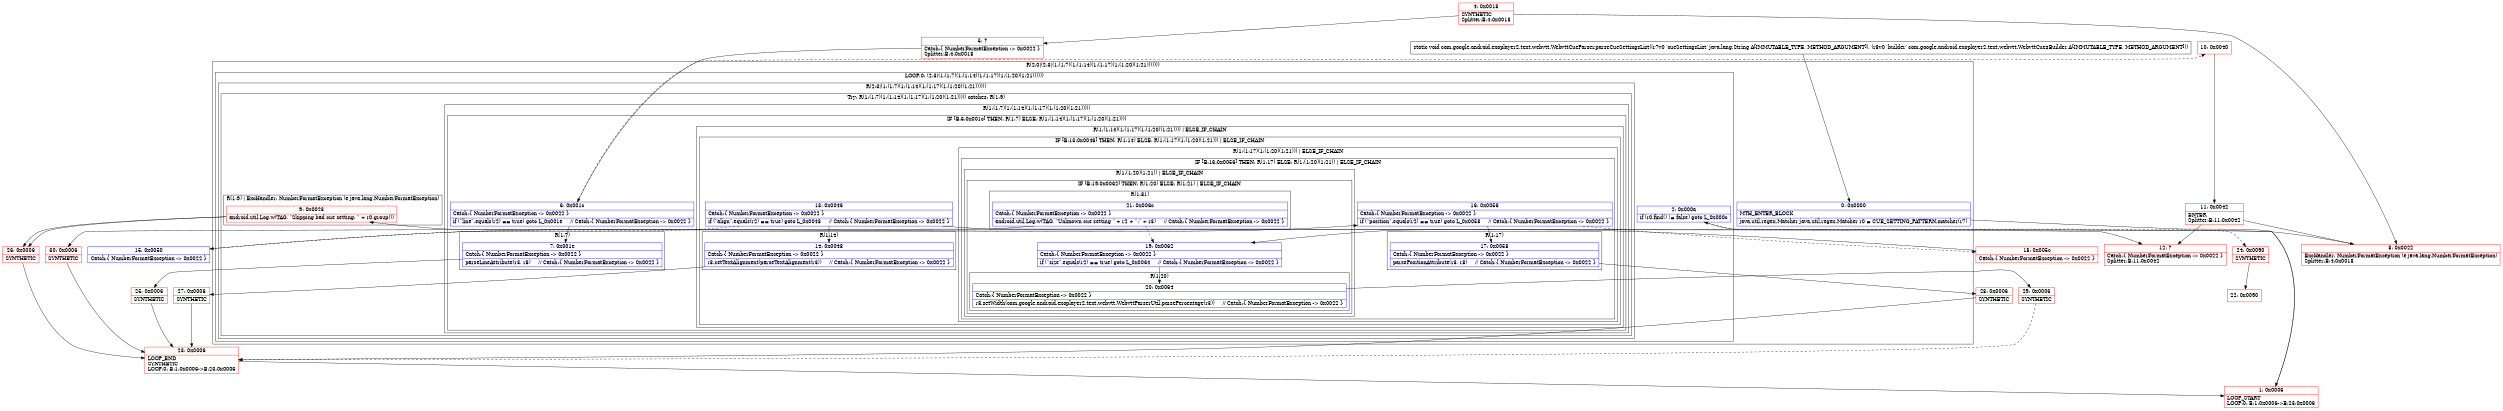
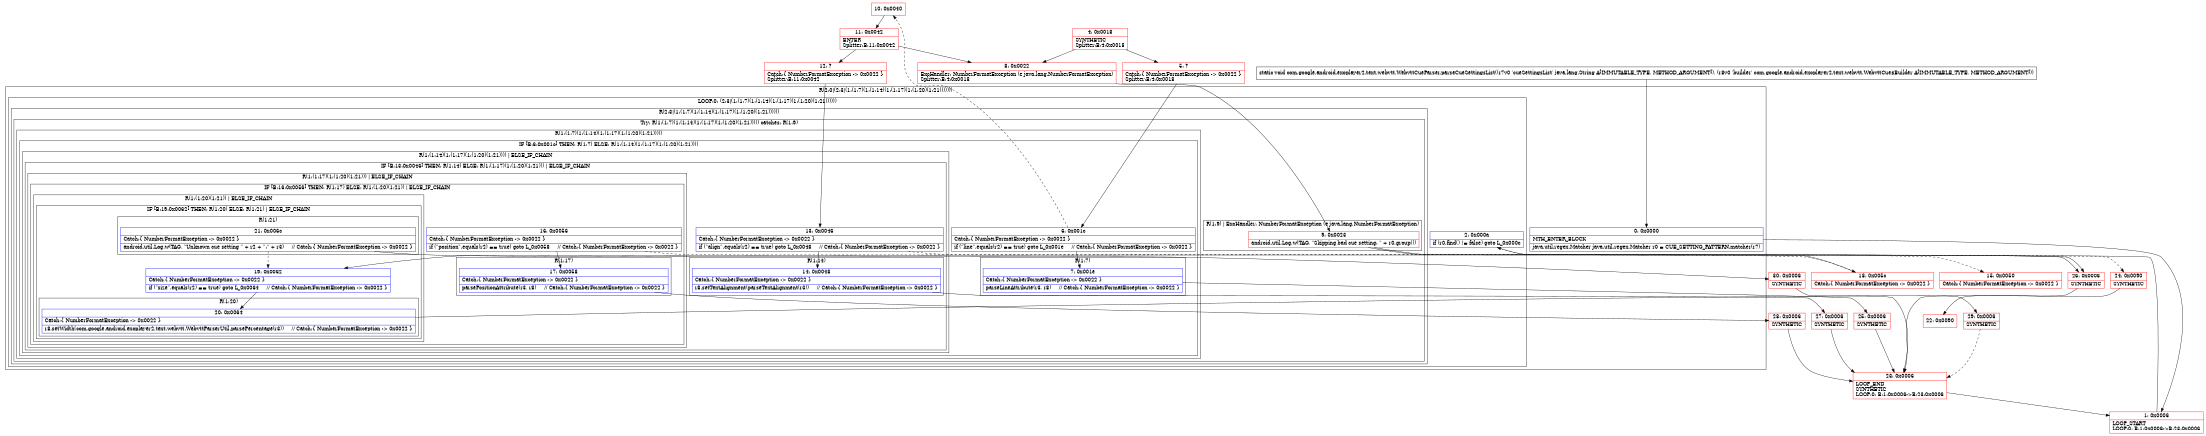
cluster "R(1:81)": label "R(1:81)" -> "R(1:21)"
edge "15: 0x0050" -> "16: 0x0056": removed
edge "13: 0x0046" -> "12: ?": reversed
node "15: 0x0050": color blue -> red
